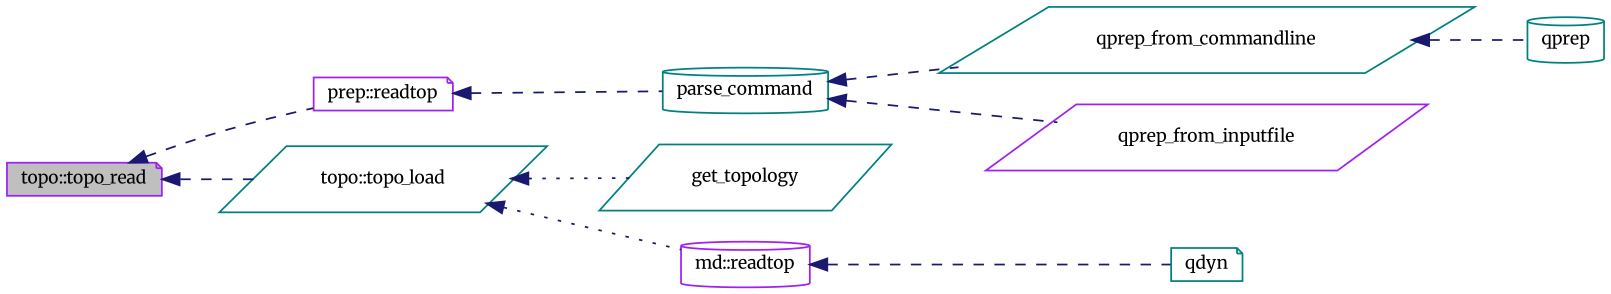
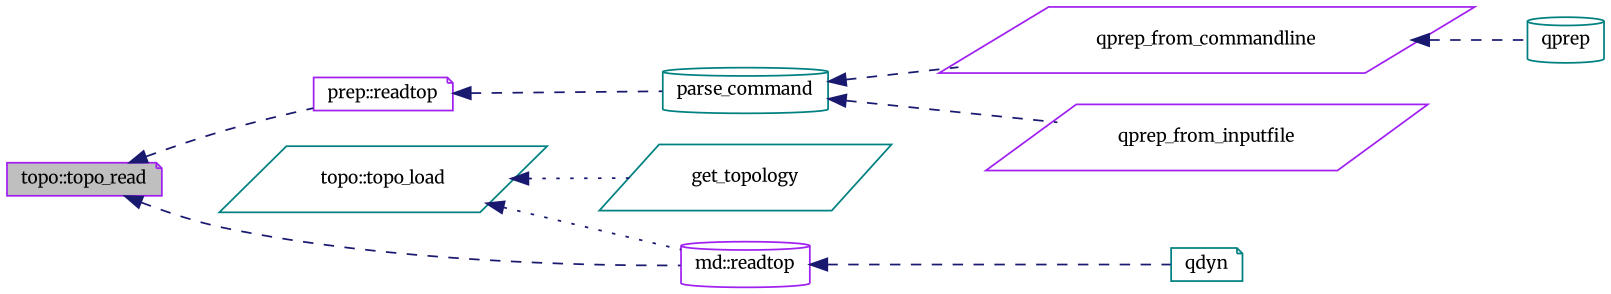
node "qprep_from_commandline": color teal -> purple
edge "topo::topo_load" -> "topo::topo_read": now "md::readtop" -> "topo::topo_read"
